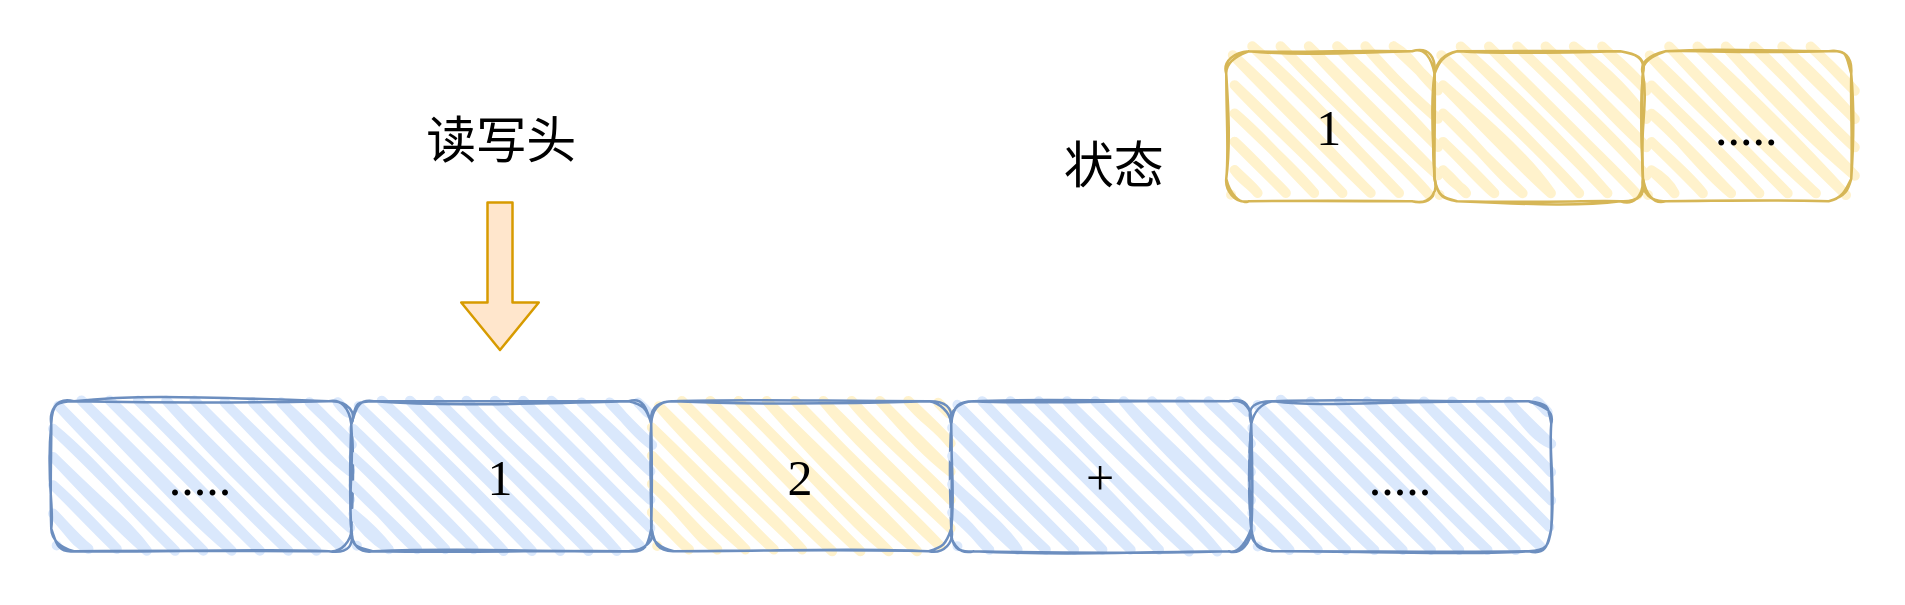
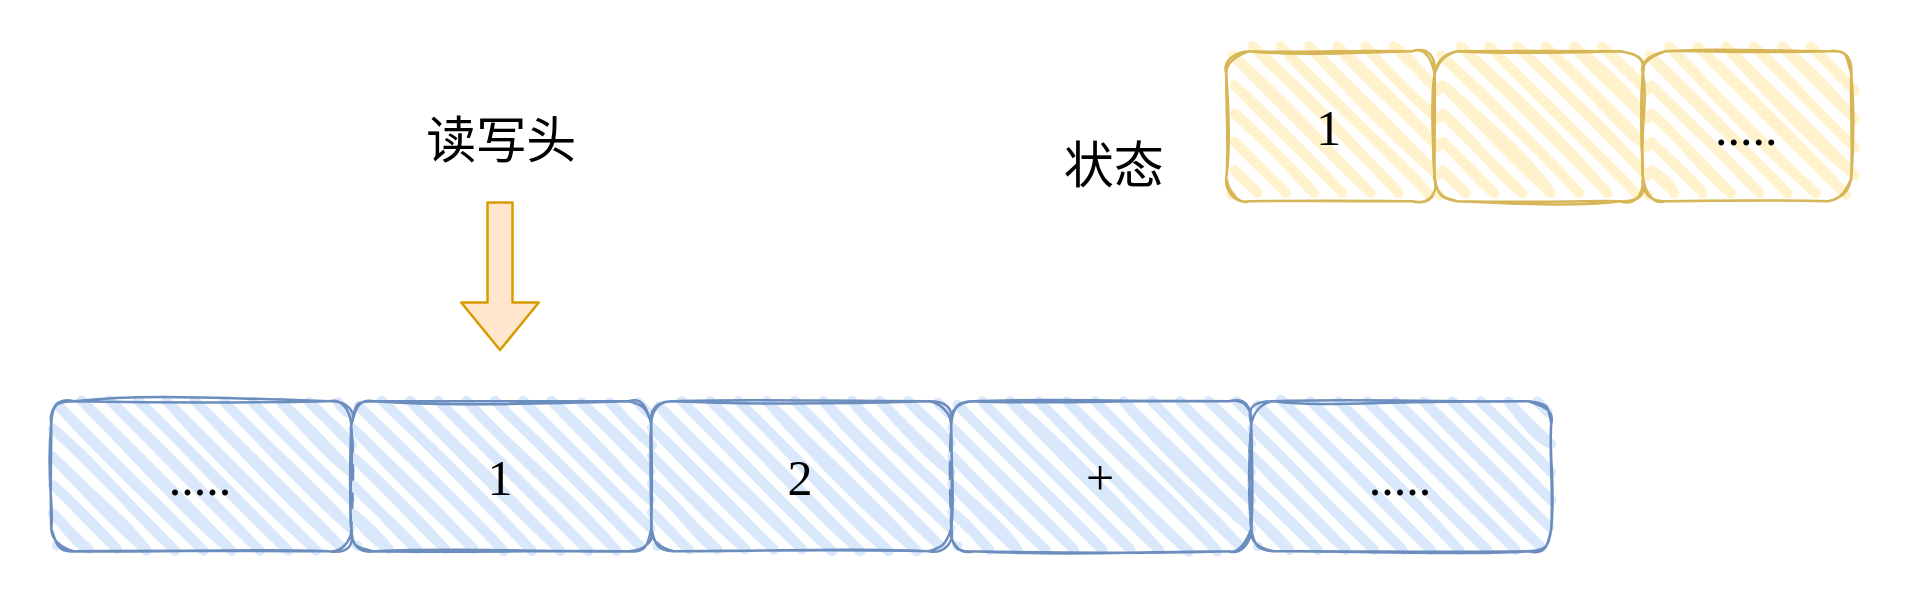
node "2": fillcolor #fff2cc -> #dae8fc
